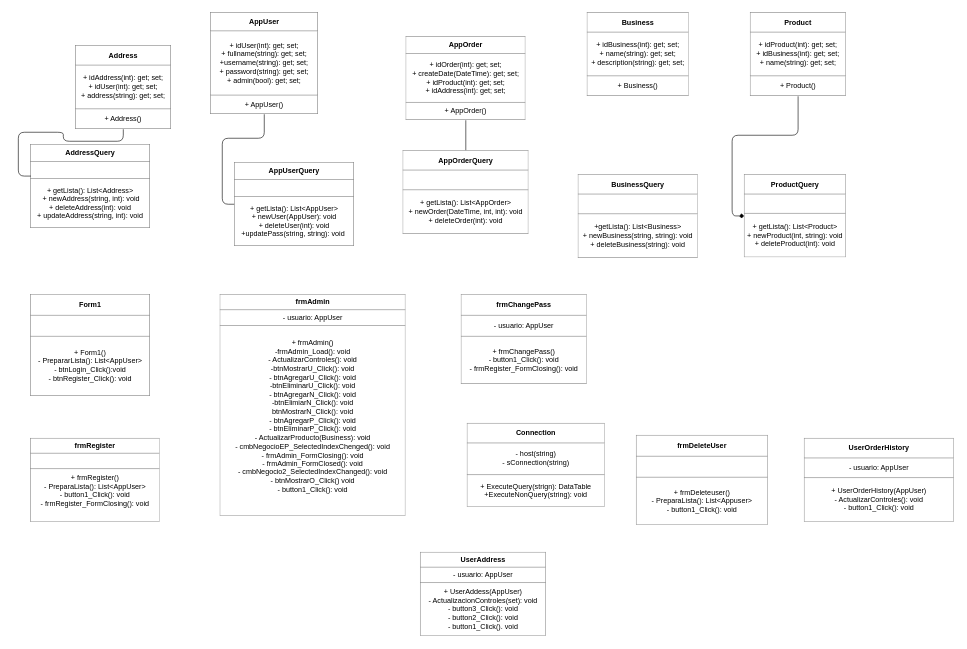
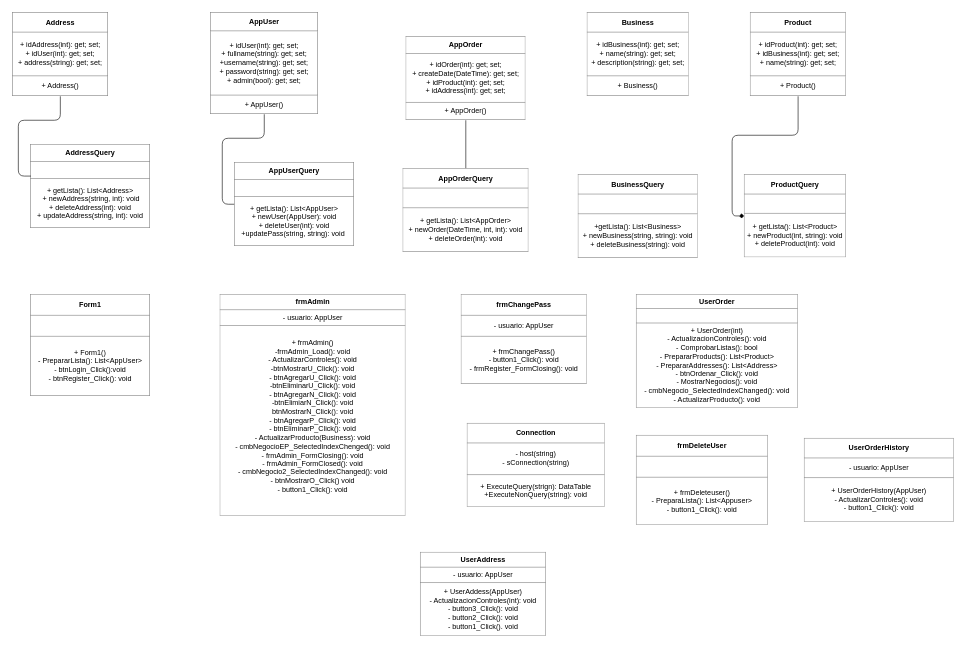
node "Address + idAddress(int): get; set; + idUser(int): get; set; + address(string): get; set; + Address()": moved (123, 87) -> (60, 54)
node "AppOrderQuery + getLista(): List<AppOrder> + newOrder(DateTime, int, int): void + deleteOrder(int): void": moved (466, 192) -> (466, 210)
node "UserOrder + UserOrder(int) - ActualizacionControles(): void - ComprobarListas(): bool - PrepararProducts(): List<Product> - PrepararAddresses(): List<Address> - btnOrdenar_Click(): void - MostrarNegocios(): void - cmbNegocio_SelectedIndexChanged(): void - ActualizarProducto(): void": added
node "frmRegister + frmRegister() - PreparaLista(): List<AppUser> - button1_Click(): void - frmRegister_FormClosing(): void": removed
node "UserAddress - usuario: AppUser + UserAddess(AppUser) - ActualizacionControles(set): void - button3_Click(): void - button2_Click(): void - button1_Click(). void": label "UserAddress - usuario: AppUser + UserAddess(AppUser) - ActualizacionControles(set): void - button3_Click(): void - button2_Click(): void - button1_Click(). void" -> "UserAddress - usuario: AppUser + UserAddess(AppUser) - ActualizacionControles(int): void - button3_Click(): void - button2_Click(): void - button1_Click(). void"
